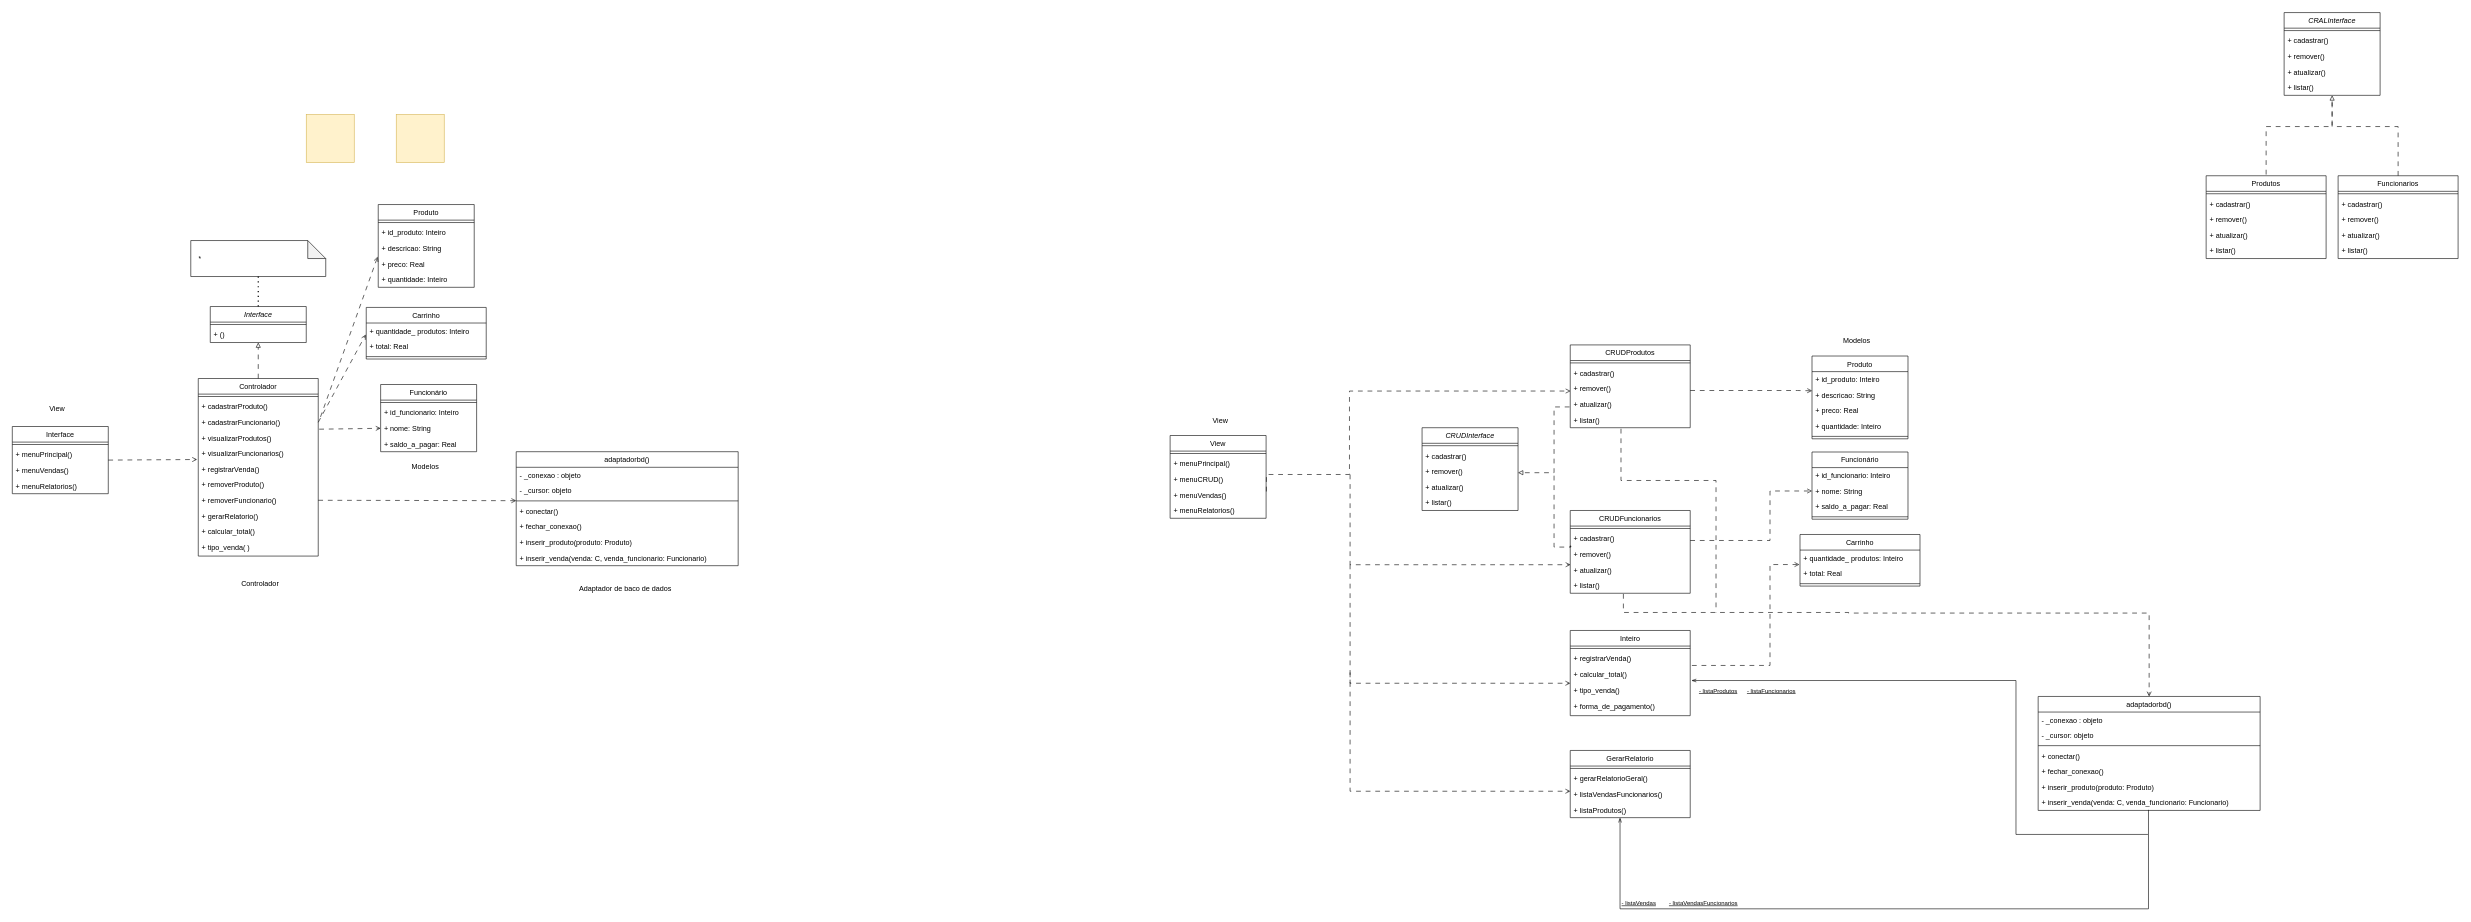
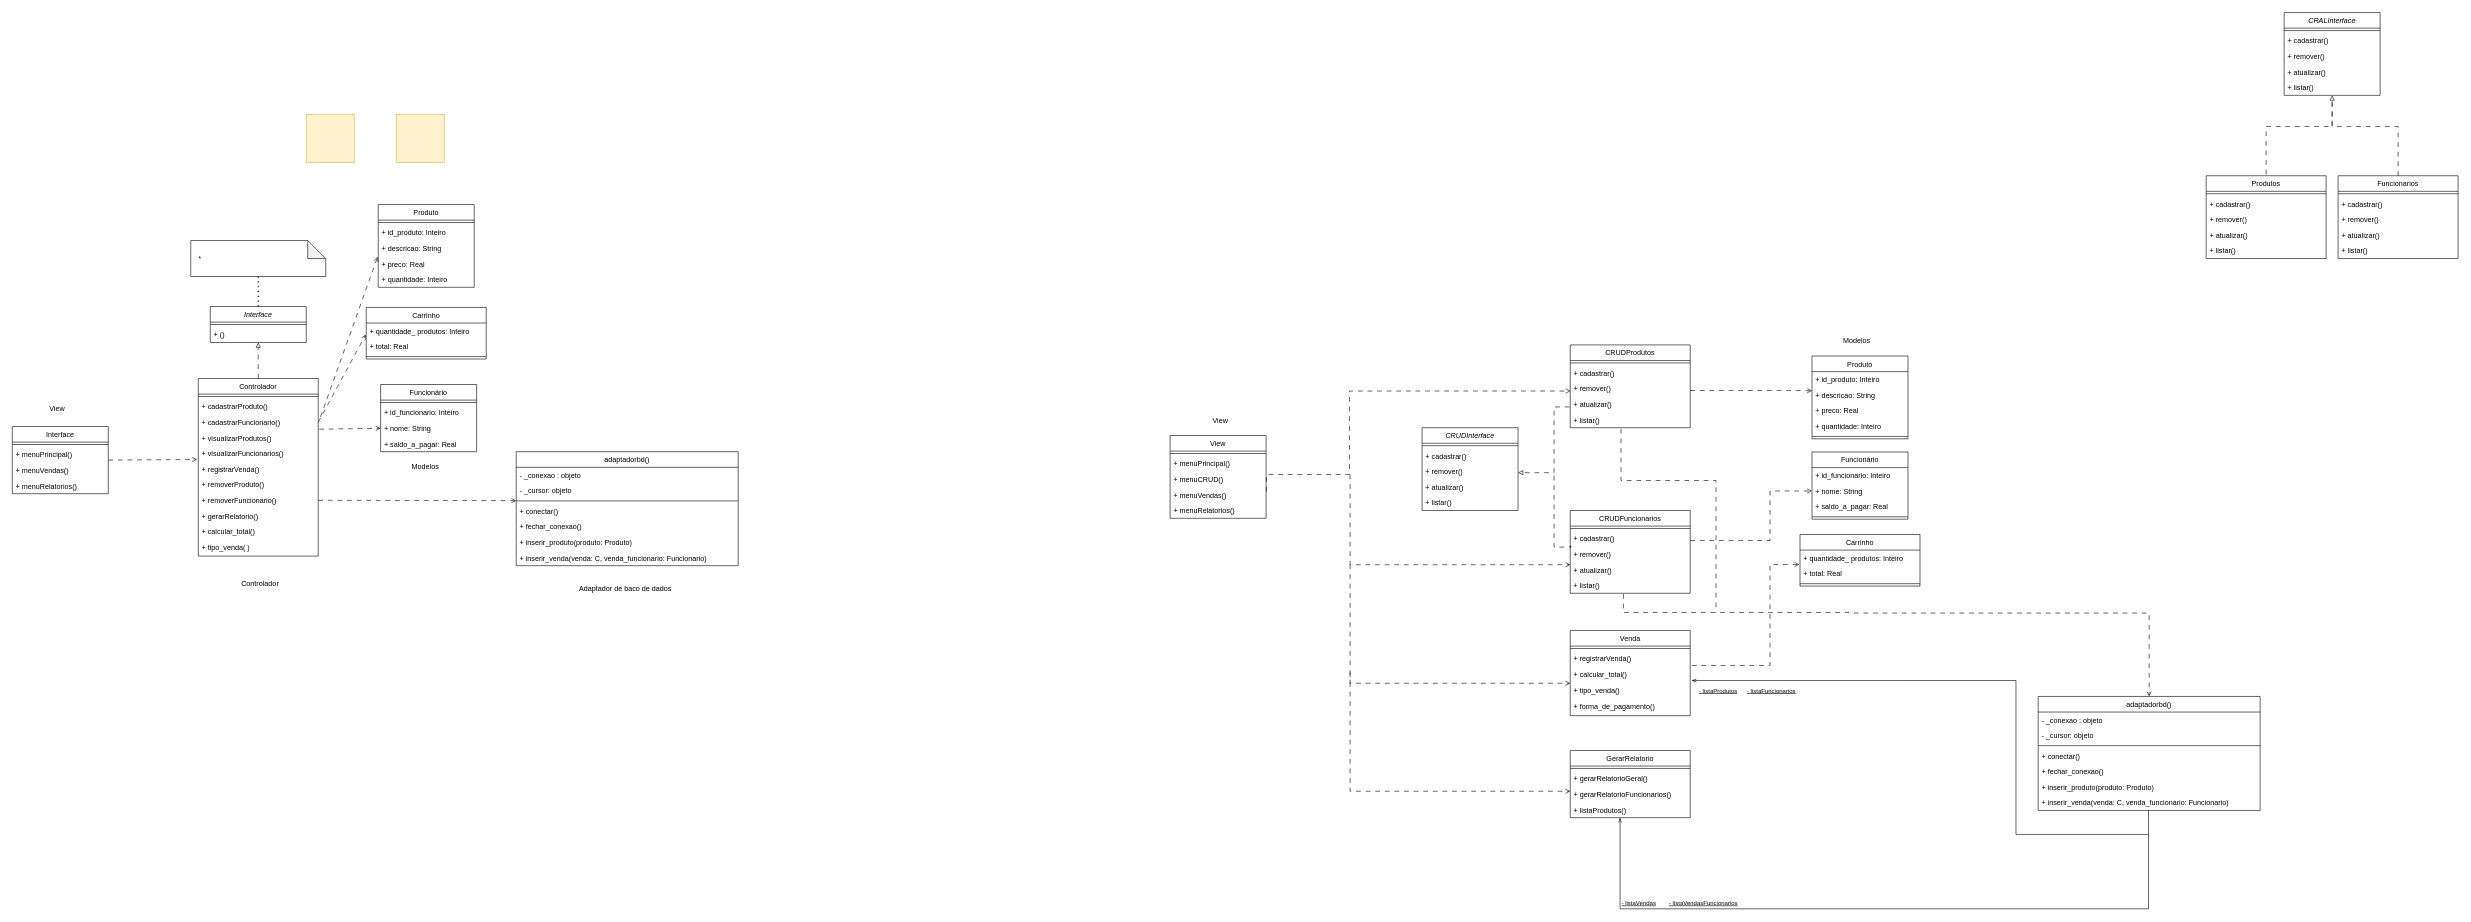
node "Inteiro": label "Inteiro" -> "Venda"
node "+ listaVendasFuncionarios()": label "+ listaVendasFuncionarios()" -> "+ gerarRelatorioFuncionarios()"
